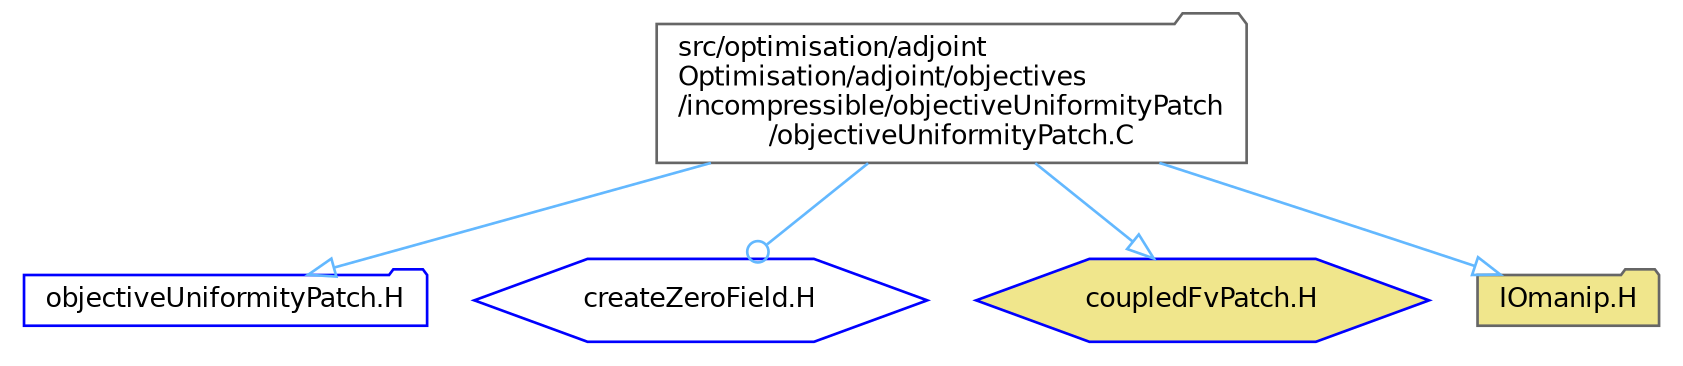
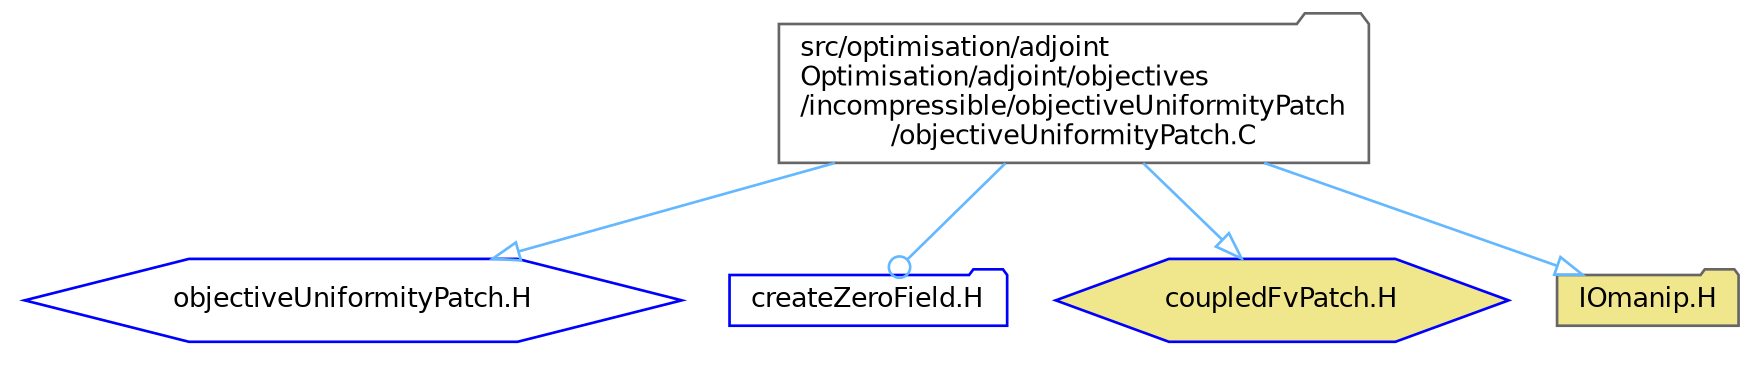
node "objectiveUniformityPatch.H": shape folder -> hexagon
node "createZeroField.H": shape hexagon -> folder
